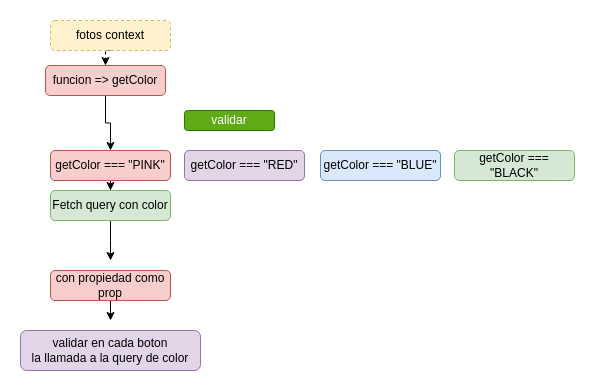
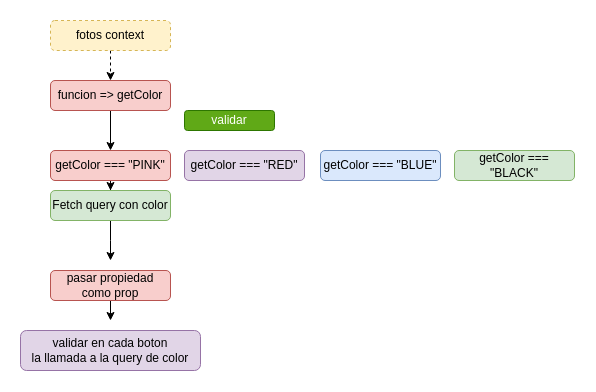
node "funcion => getColor": moved (106, 81) -> (111, 96)
node "con propiedad como prop": label "con propiedad como prop" -> "pasar propiedad como prop"
